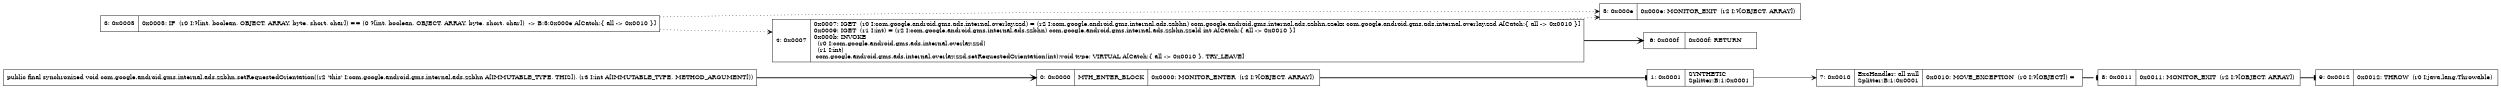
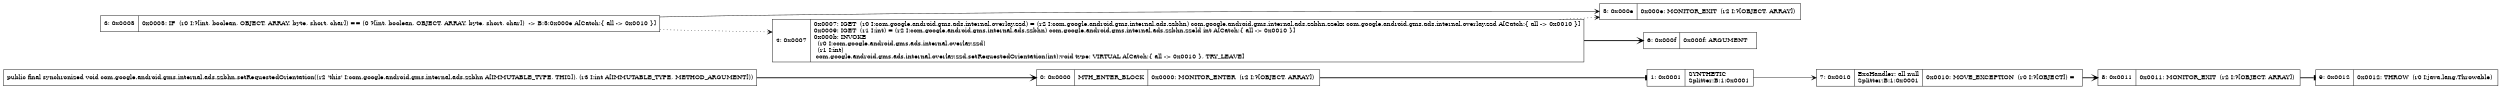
edge "3: 0x0005" -> "5: 0x000e": style dotted -> solid
node "6: 0x000f": text "0x000f: RETURN" -> "0x000f: ARGUMENT"
edge "7: 0x0010" -> "8: 0x0011": arrowhead tee -> vee
